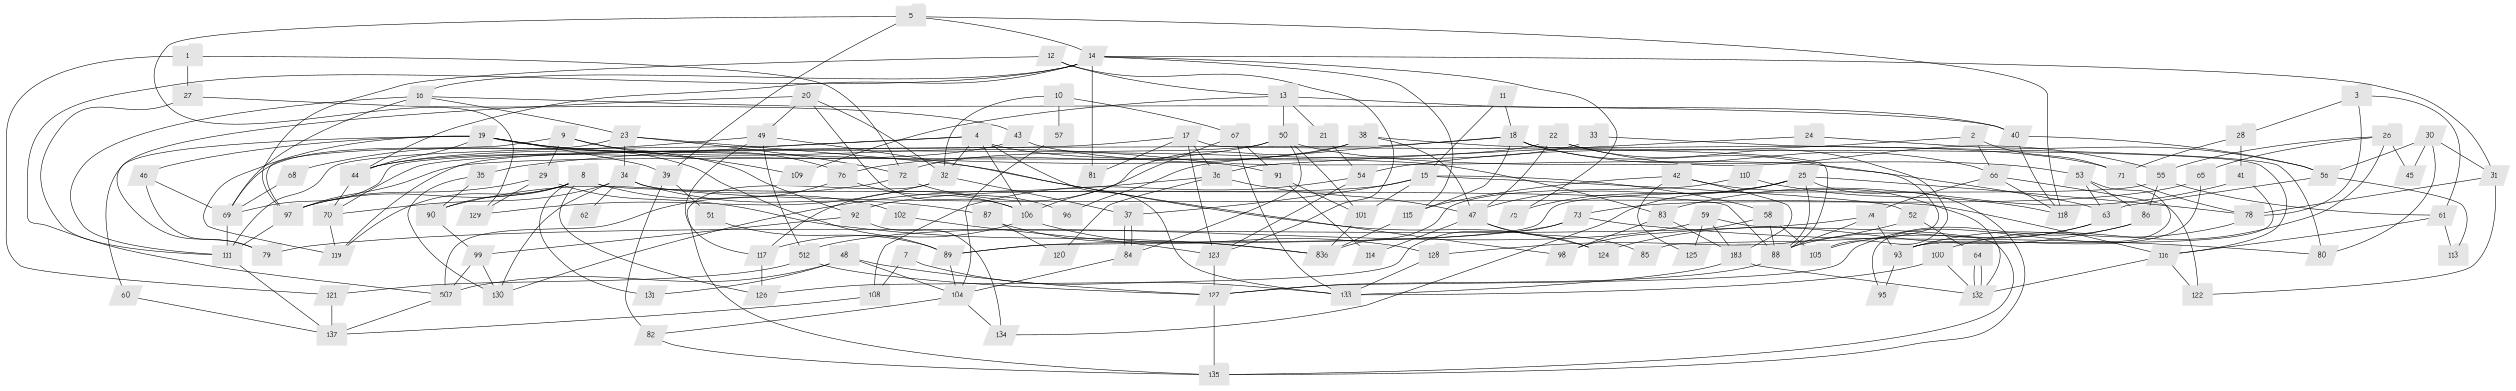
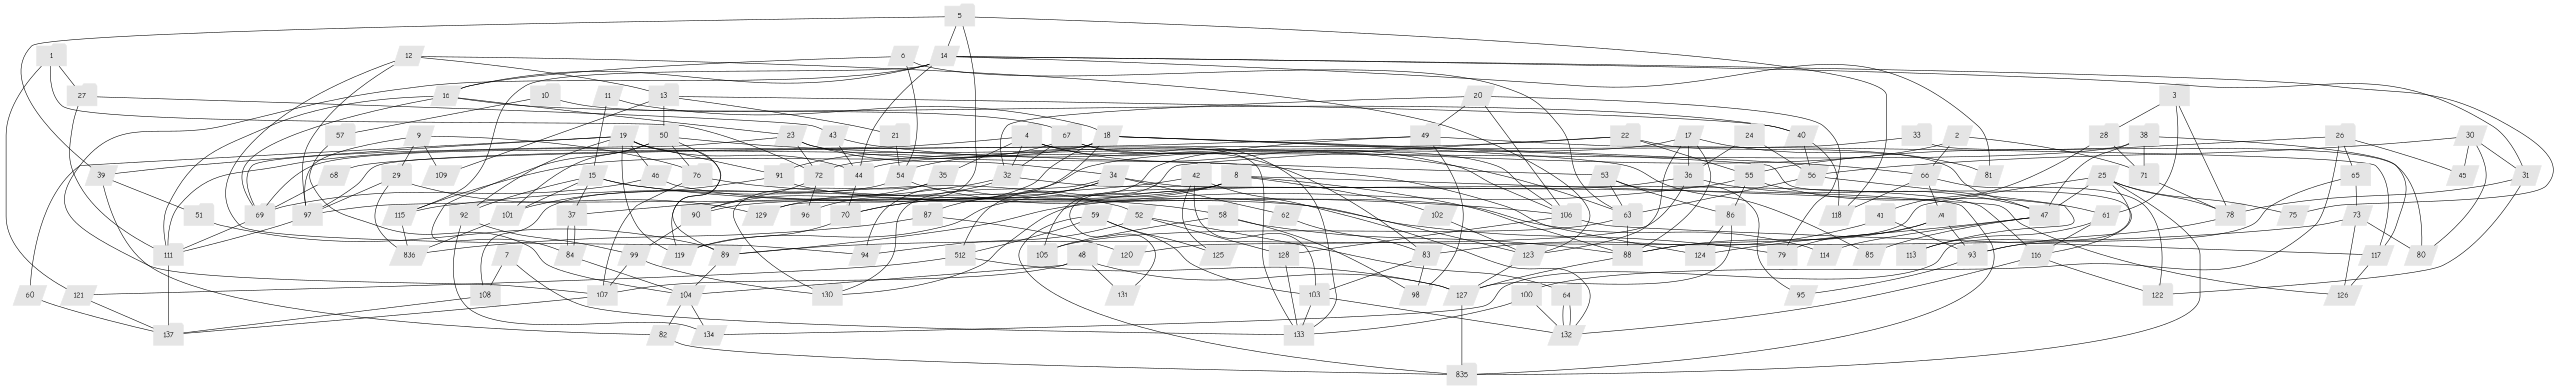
node "6": added
edge "10" -- "32": now "67" -- "32"
node "110": removed
edge "62" -- "83": added
node "94": added
node "183": label "183" -> "103"
node "507": label "507" -> "107"
node "135": label "135" -> "835"
